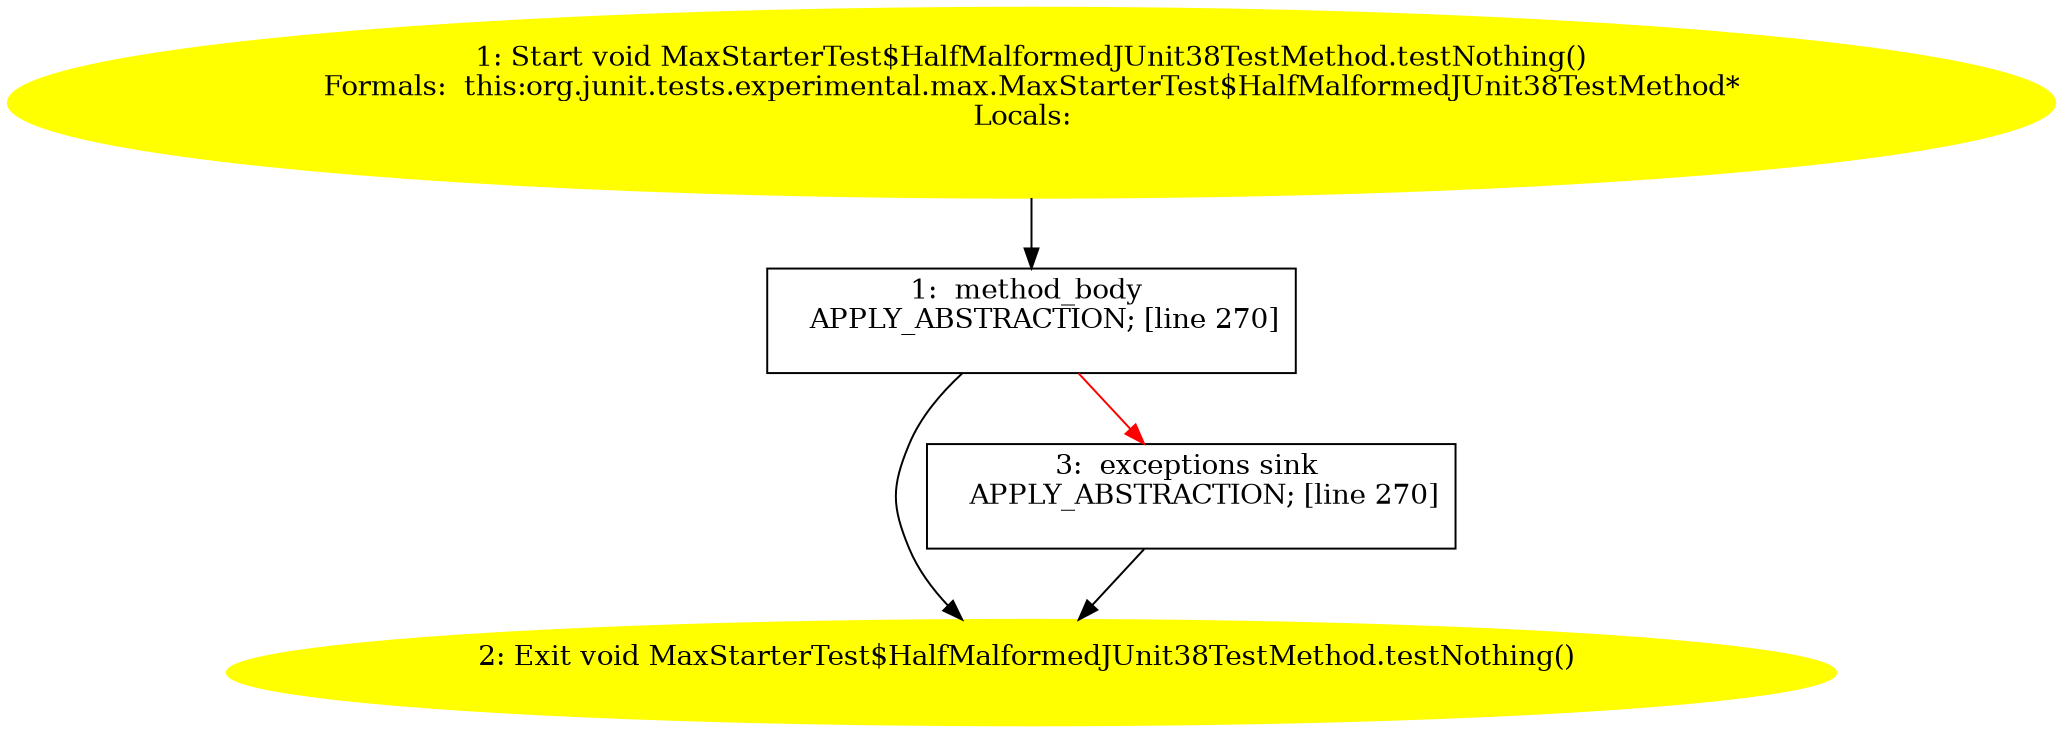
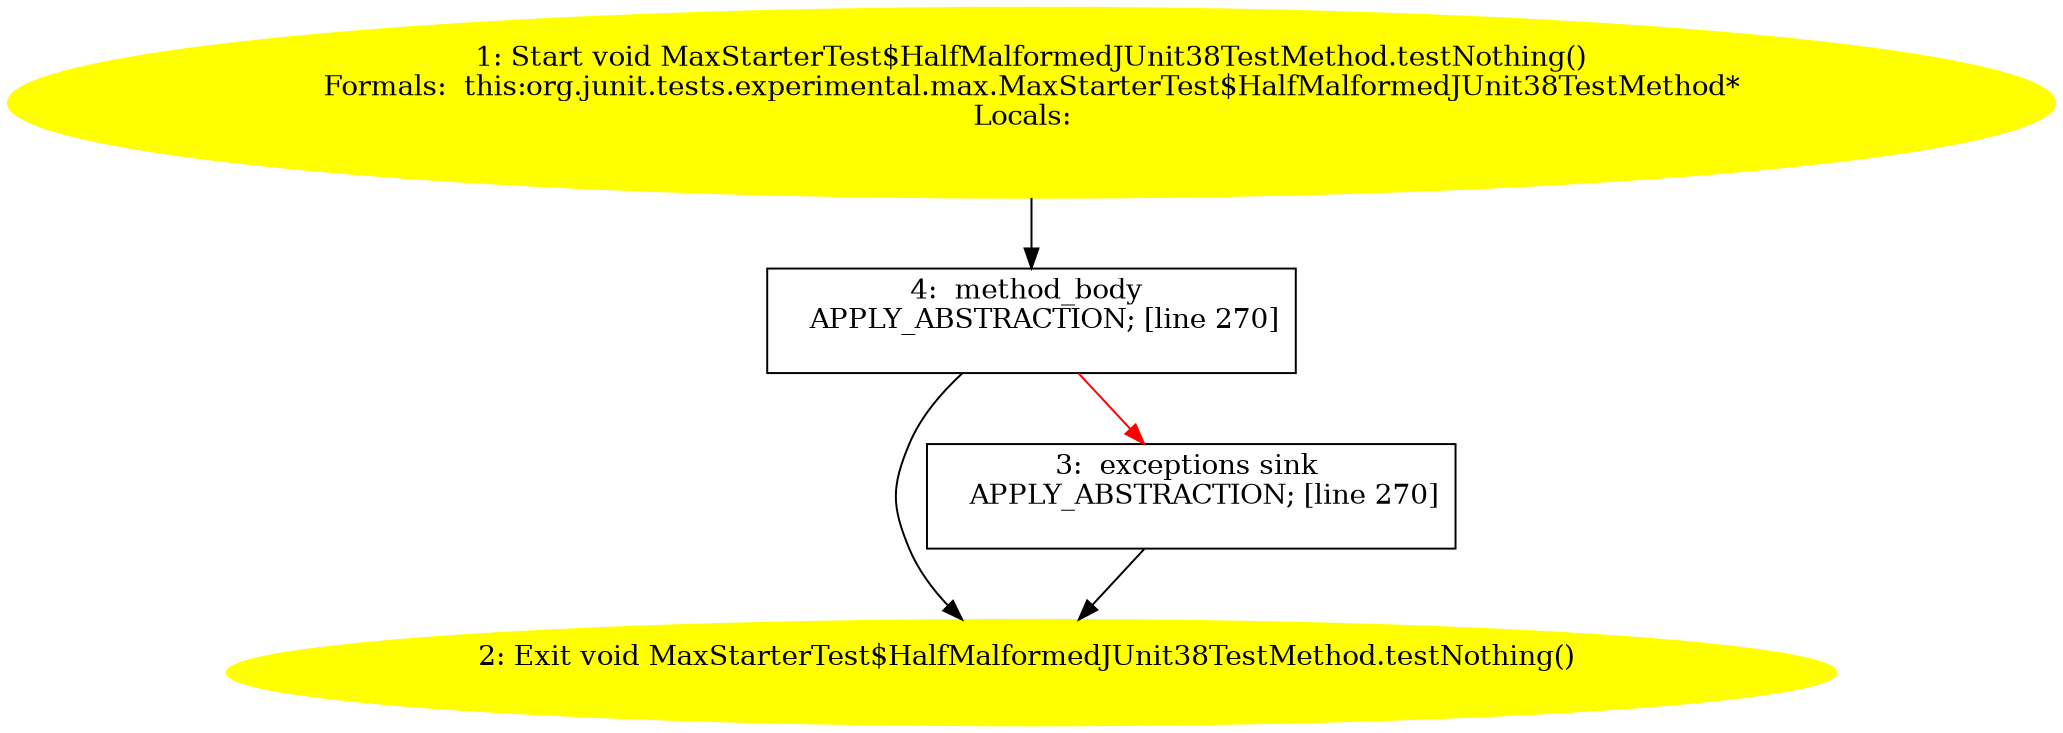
node "1:  method_body APPLY_ABSTRACTION; [line 270]": label "1:  method_body APPLY_ABSTRACTION; [line 270]" -> "4:  method_body APPLY_ABSTRACTION; [line 270]"
